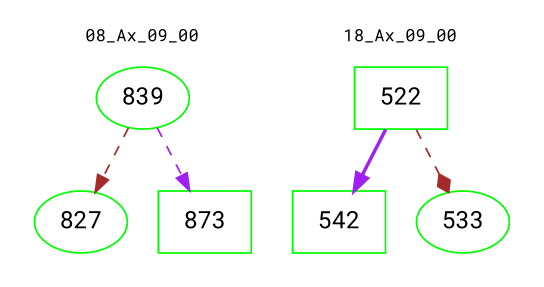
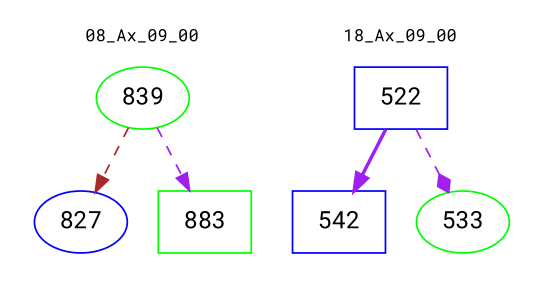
node "522": color green -> blue
edge "522" -> "533": color brown -> purple
node "827": color green -> blue
node "873": label "873" -> "883"
node "542": color green -> blue
